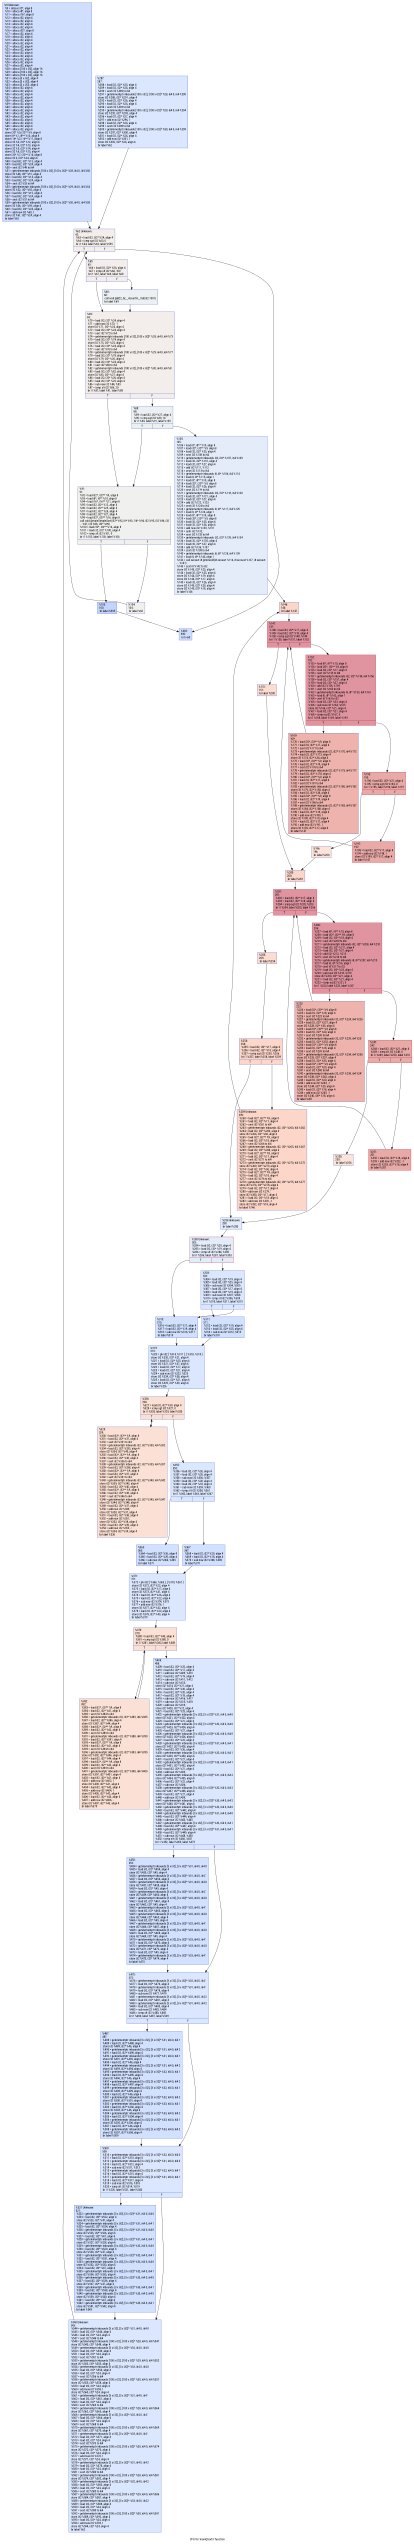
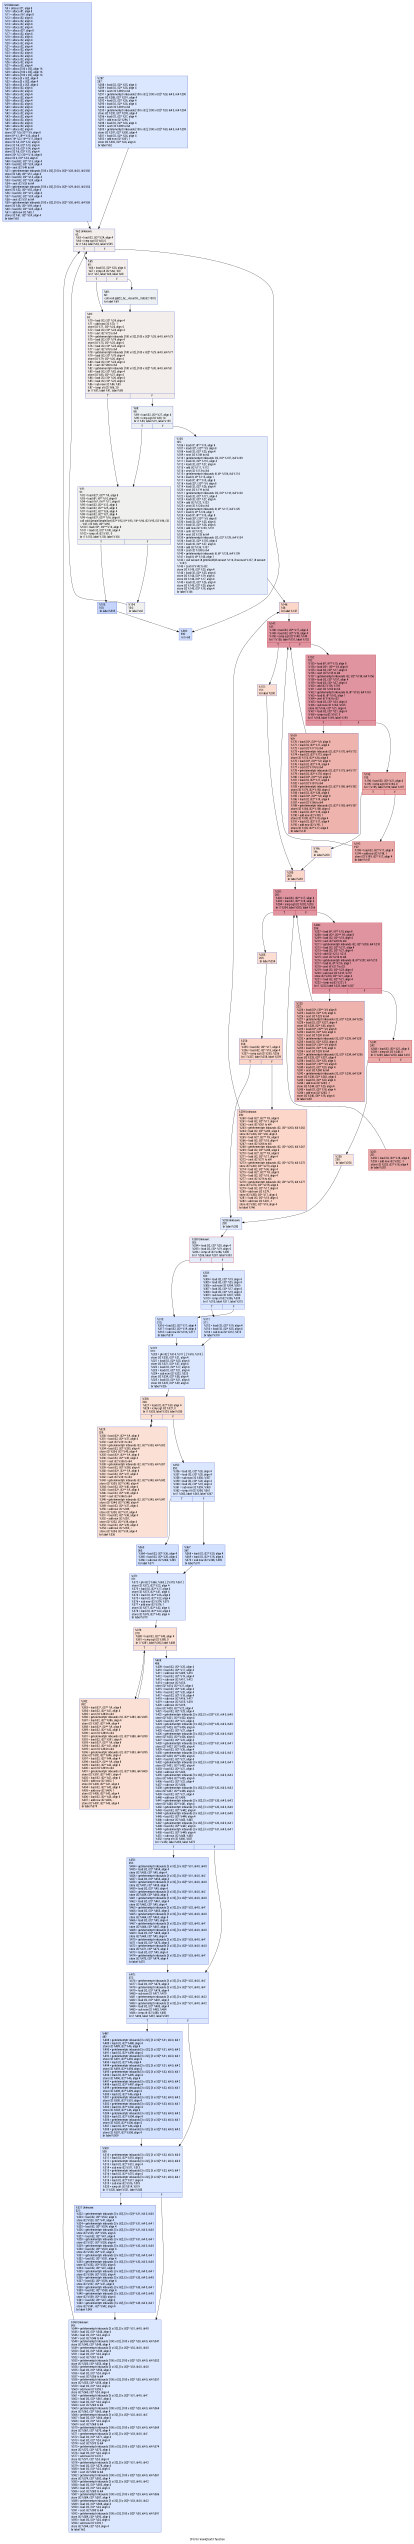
edge "%247:" -> "%251:": removed
